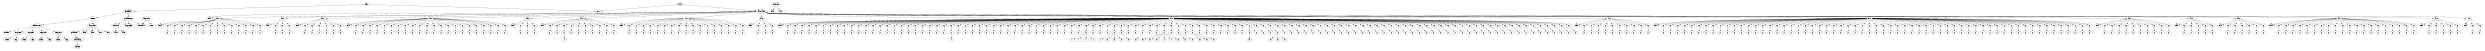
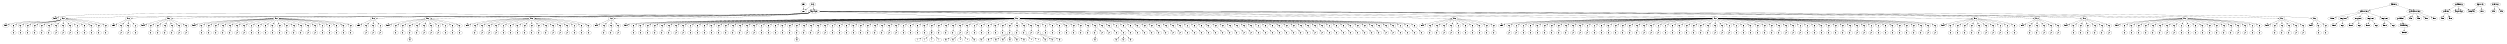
node "teiHeader": removed
node "language": label "language" -> "publicationStmt"
